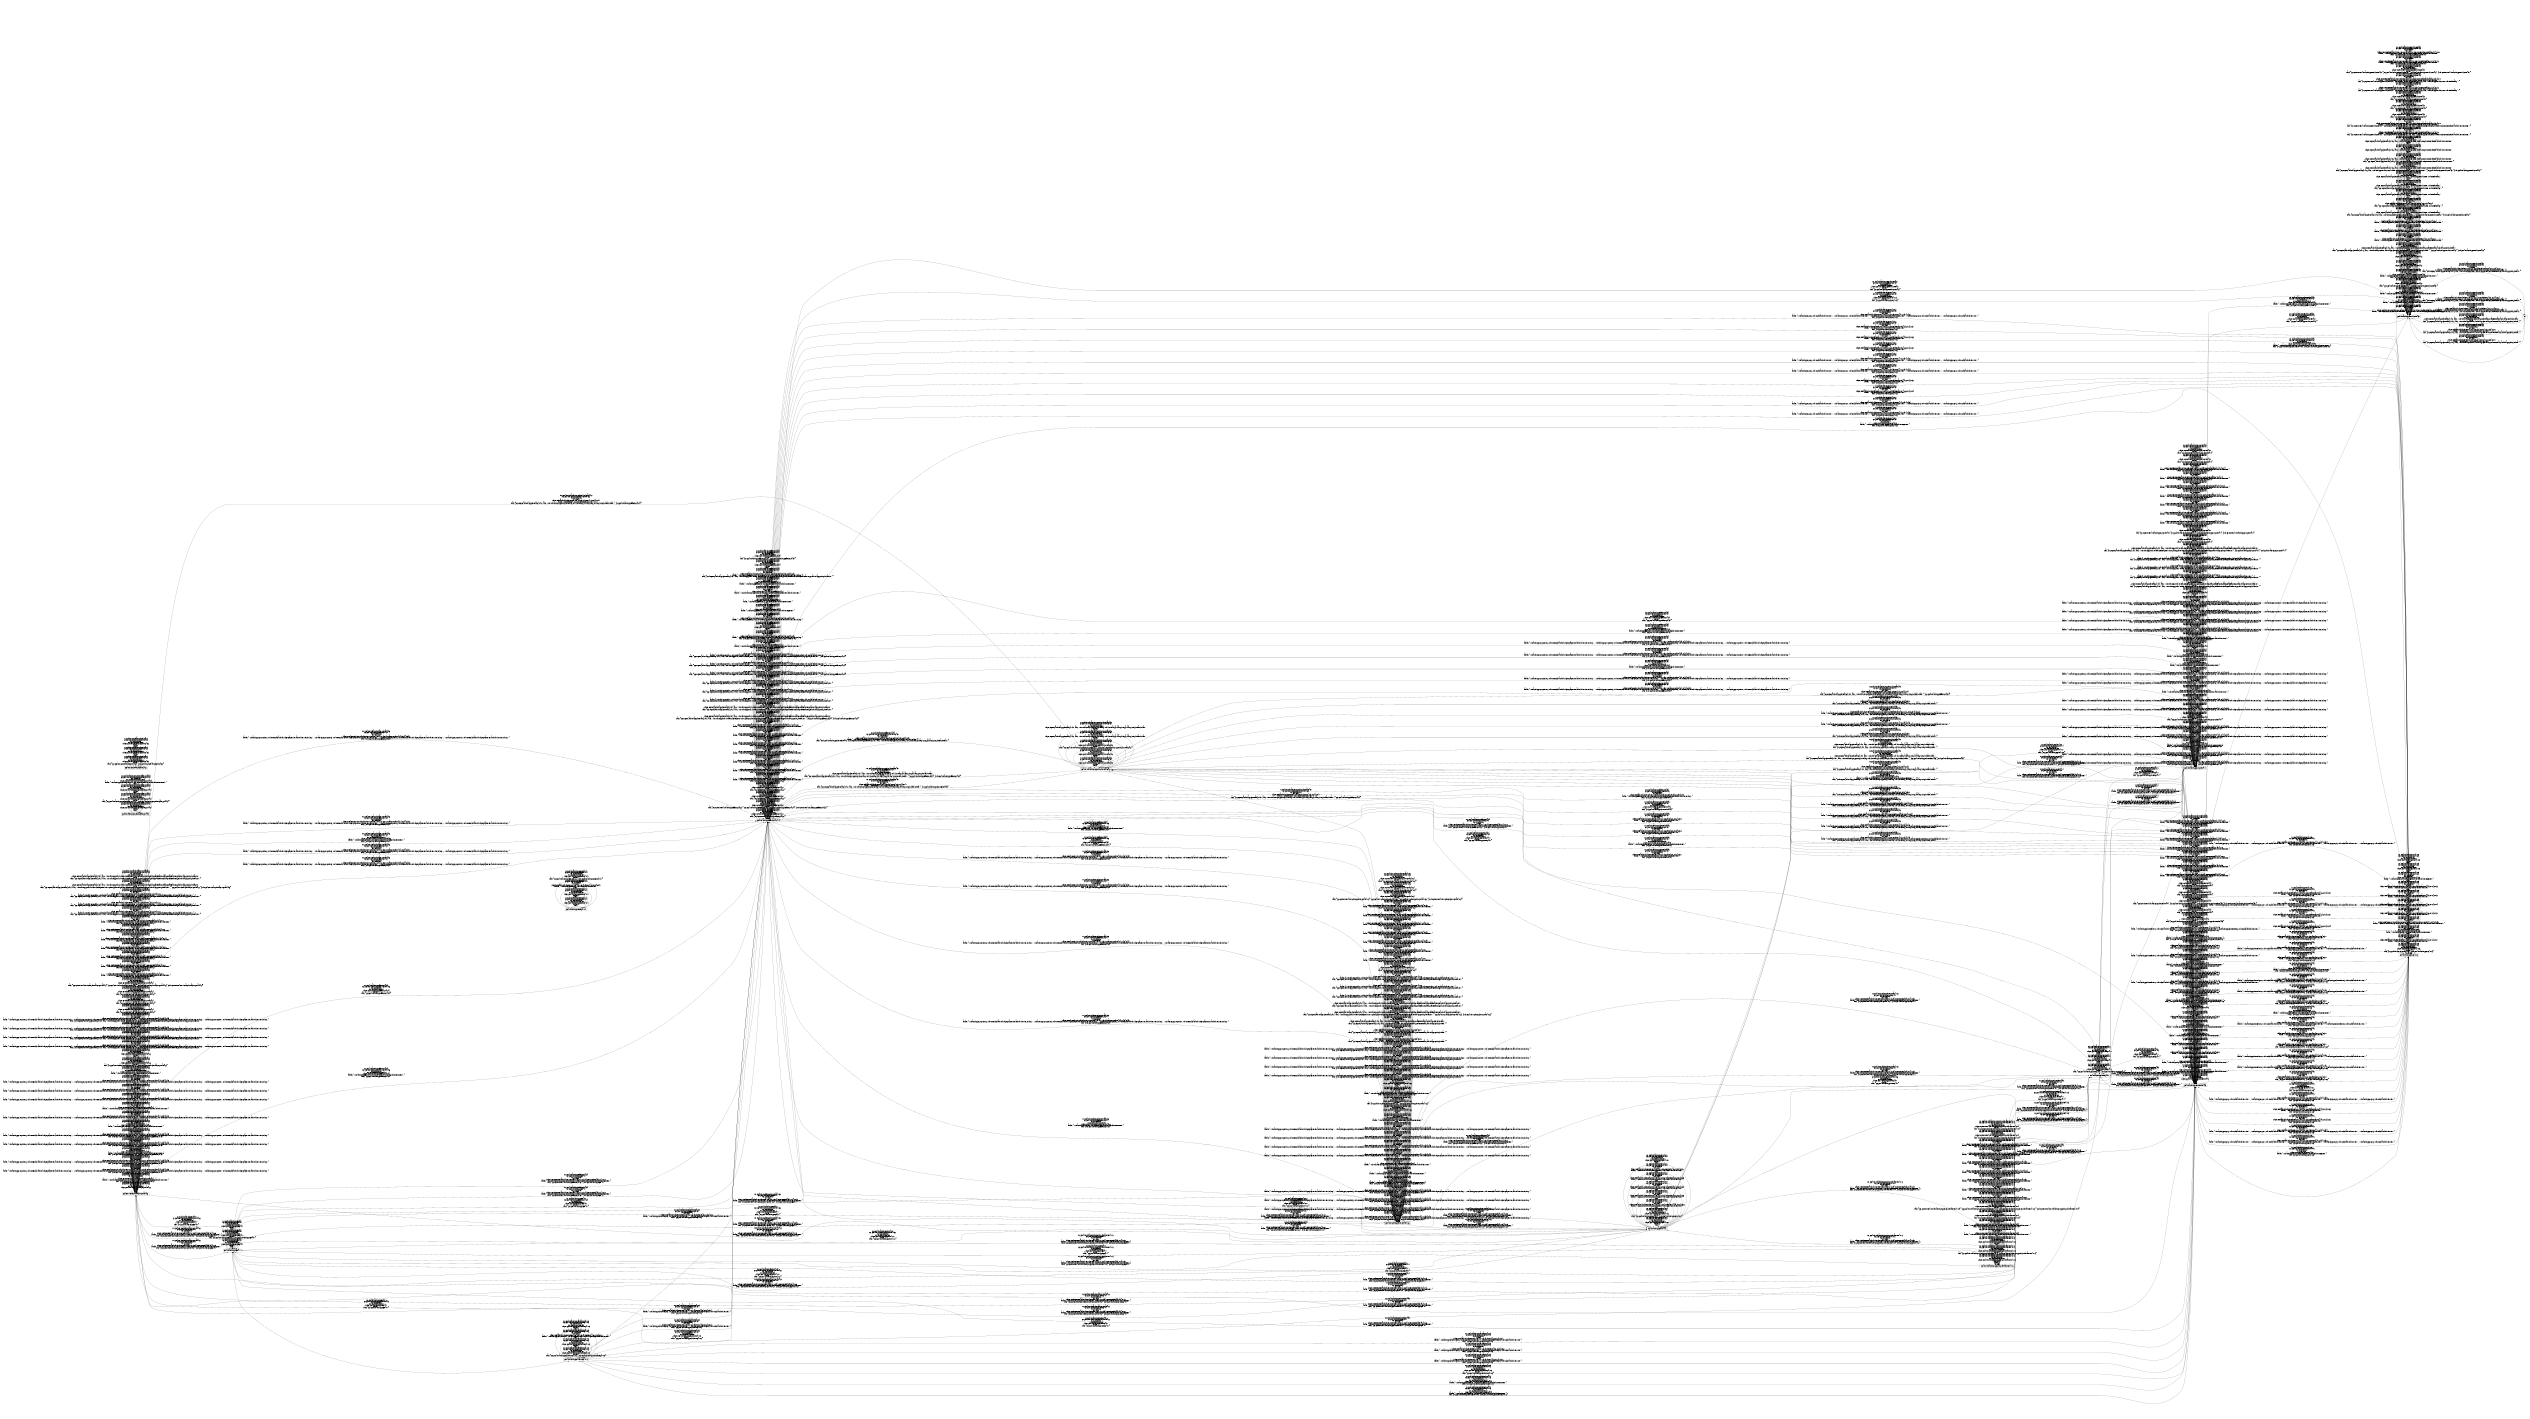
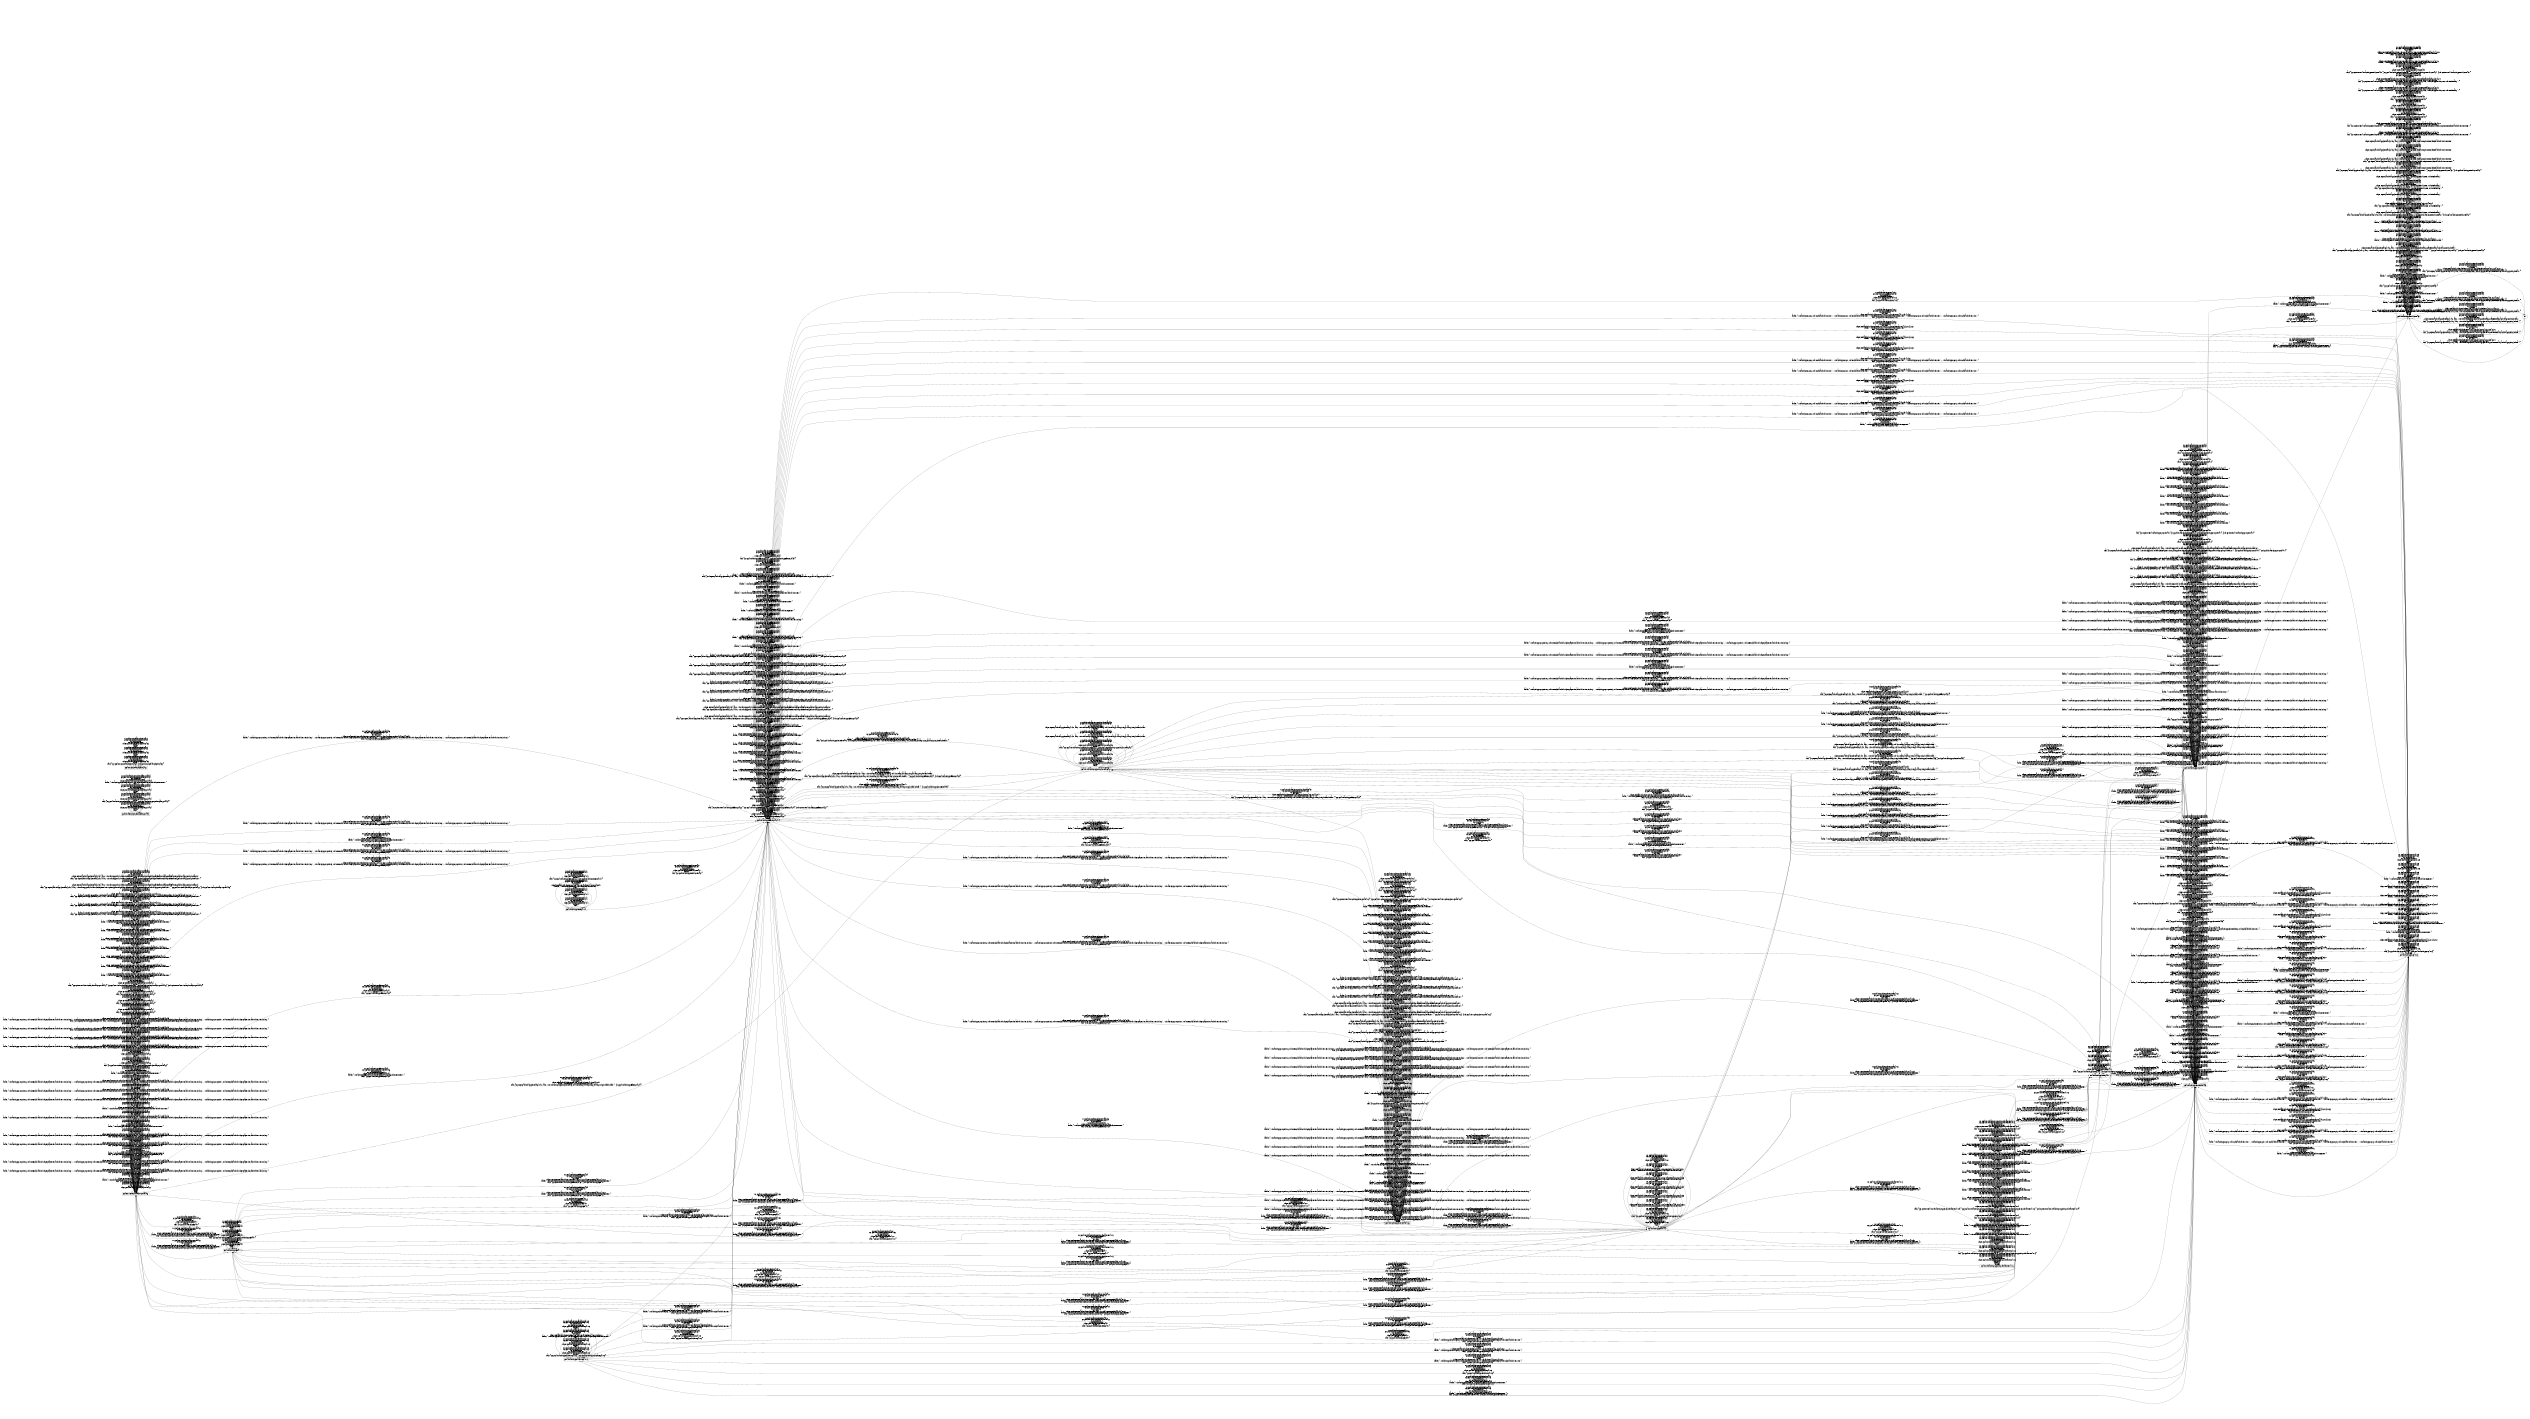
edge "ACT[vsin.activity.A_ResultScreen]937" -> "ACT[vsin.activity.A_EffectsGrid]894": now "ACT[vsin.activity.A_PRO_Ad]1041" -> "ACT[vsin.activity.A_EffectsGrid]894"
edge "ACT[com.vicman.photolabpro.A_Main]968" -> "ACT[vsin.utils.activity.MyActivityShowDialog]981": reversed
edge "ACT[vsin.activity.A_Settings]971" -> "ACT[vsin.t16_funny_photo.A_Main]1038": removed, label "src: ACT[vsin.activity.A_Settings]971 tgt: ACT[vsin.t16_funny_photo.A_Main]1038 tag: implicit_back evt: implicit_back_event widget: ACT[vsin.activity.A_Settings]971 handler: [] stack: [[pop ACT[vsin.activity.A_Settings]971]]"
edge "ACT[vsin.activity.A_About]1021" -> "ACT[vsin.activity.A_ChoosePhoto]995": added, label "src: ACT[vsin.activity.A_About]1021 tgt: ACT[vsin.activity.A_ChoosePhoto]995 tag: implicit_back evt: implicit_back_event widget: ACT[vsin.activity.A_About]1021 handler: [] stack: [[pop ACT[vsin.activity.A_About]1021]]"
edge "ACT[vsin.activity.A_About]1021" -> "ACT[vsin.utils.activity.MyActivityWithMainMenu]1013": added, label "src: ACT[vsin.activity.A_About]1021 tgt: ACT[vsin.utils.activity.MyActivityWithMainMenu]1013 tag: implicit_back evt: implicit_back_event widget: ACT[vsin.activity.A_About]1021 handler: [] stack: [[pop ACT[vsin.activity.A_About]1021]]"
edge "ACT[vsin.activity.A_FAQ]977" -> "ACT[vsin.activity.A_CaricatureAd]1015": now "ACT[vsin.activity.A_FAQ]977" -> "ACT[vsin.activity.A_ChoosePhoto]995"
